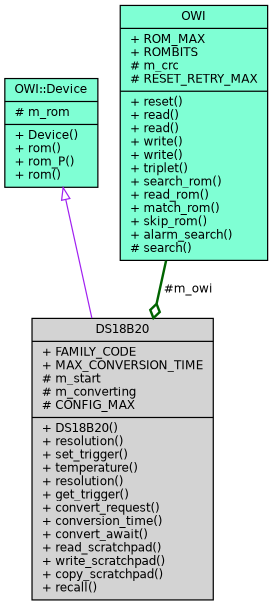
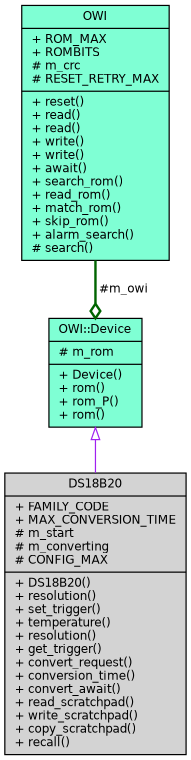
node "OWI": text "+ triplet()" -> "+ await()"
edge "OWI" -> "DS18B20": now "OWI" -> "OWI::Device"
